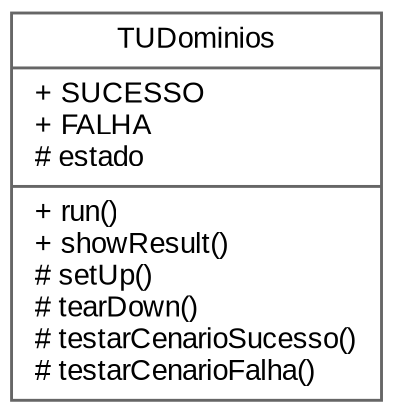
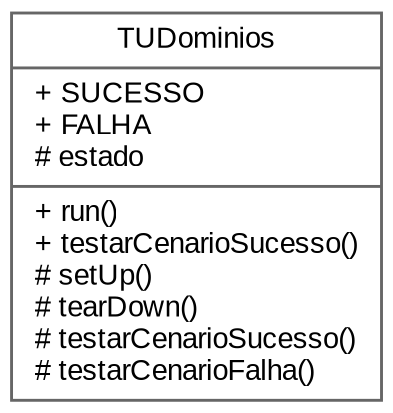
node "TUDominios": text "+ showResult()" -> "+ testarCenarioSucesso()"
